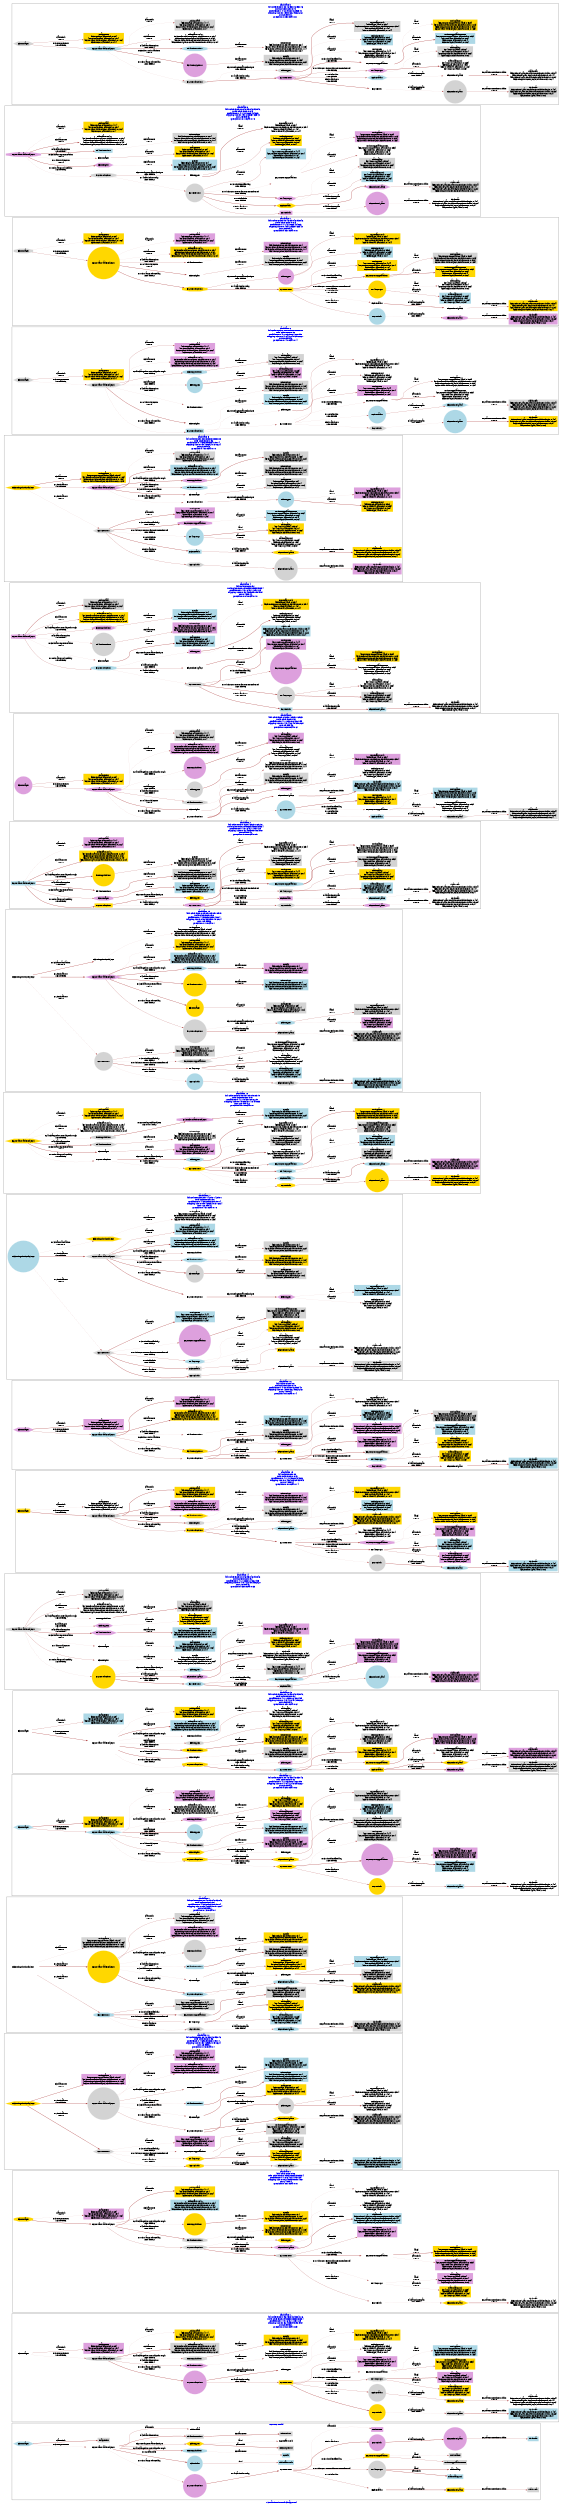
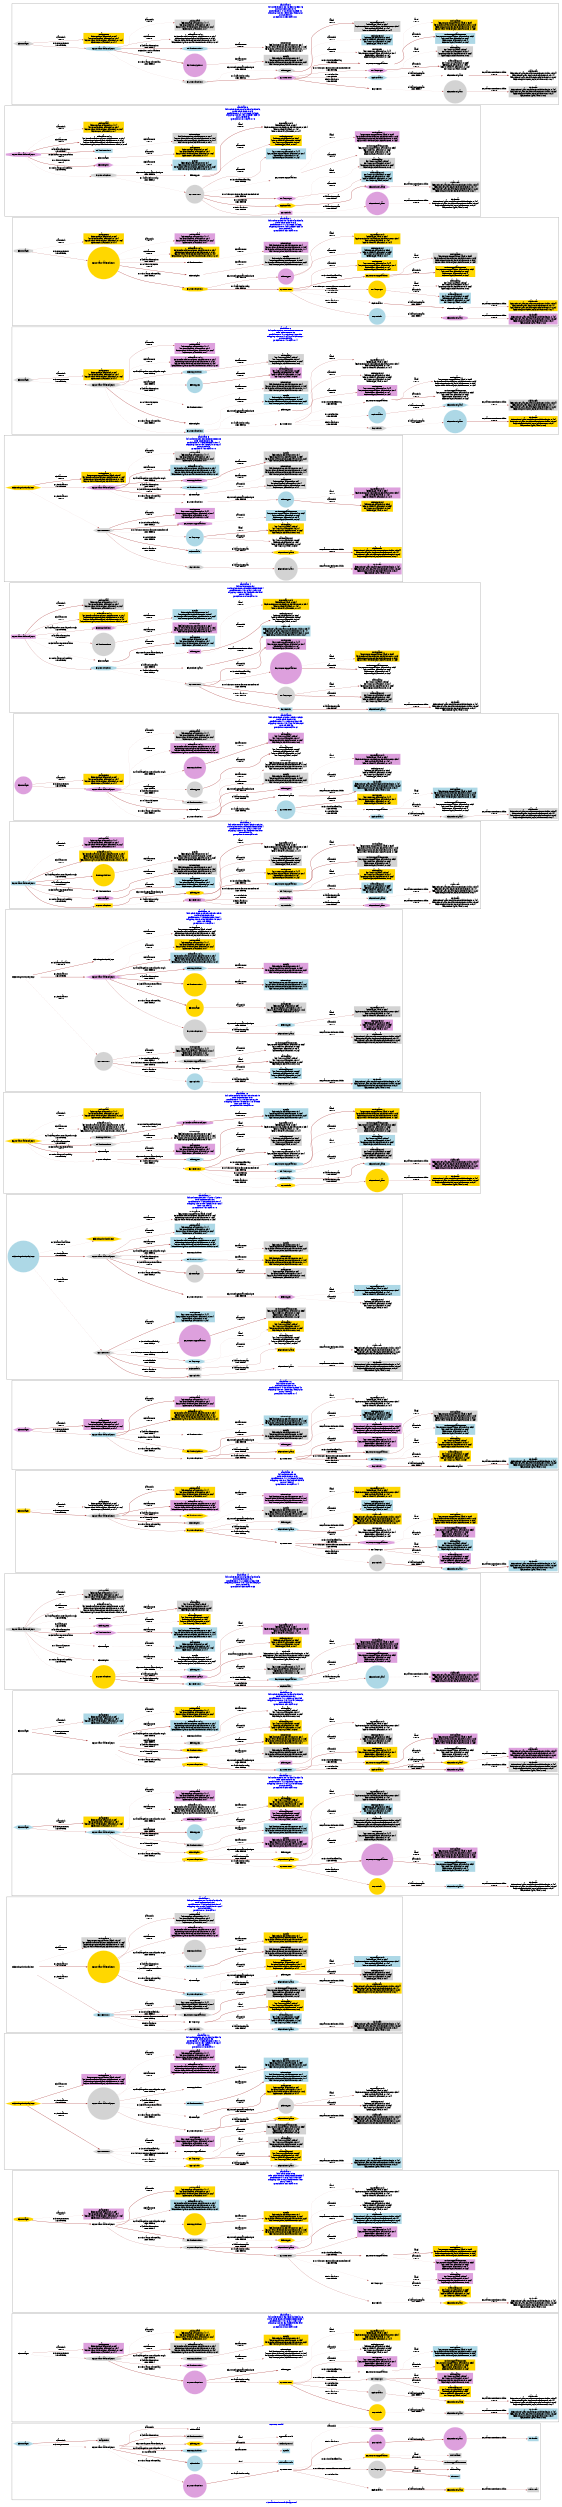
node "Dimensions": removed
node "Nationality_uri": label "Nationality_uri" -> "Time_uri"
